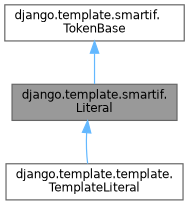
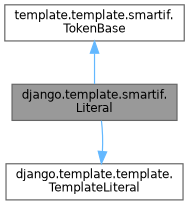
node "django.template.smartif. TokenBase": label "django.template.smartif. TokenBase" -> "template.template.smartif. TokenBase"
edge "django.template.template. TemplateLiteral" -> "django.template.smartif. Literal": reversed
